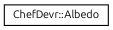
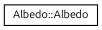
node "ChefDevr::Albedo": label "ChefDevr::Albedo" -> "Albedo::Albedo"
